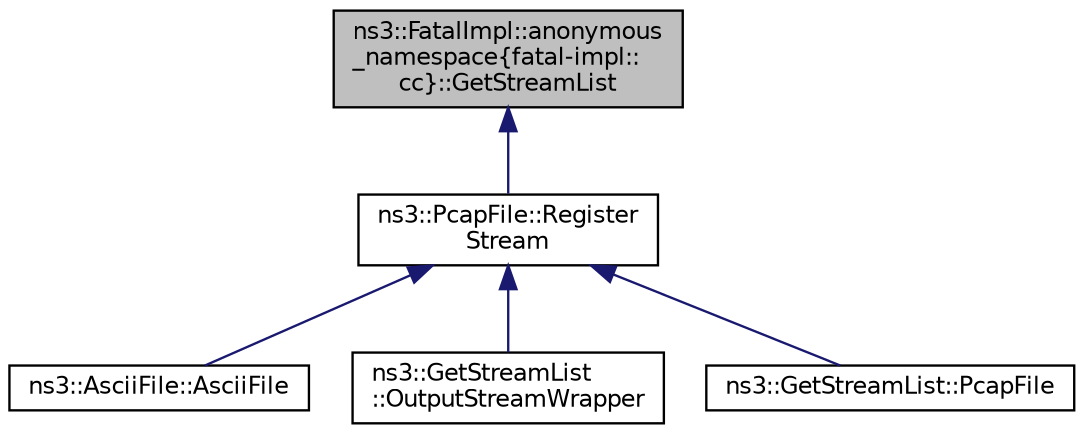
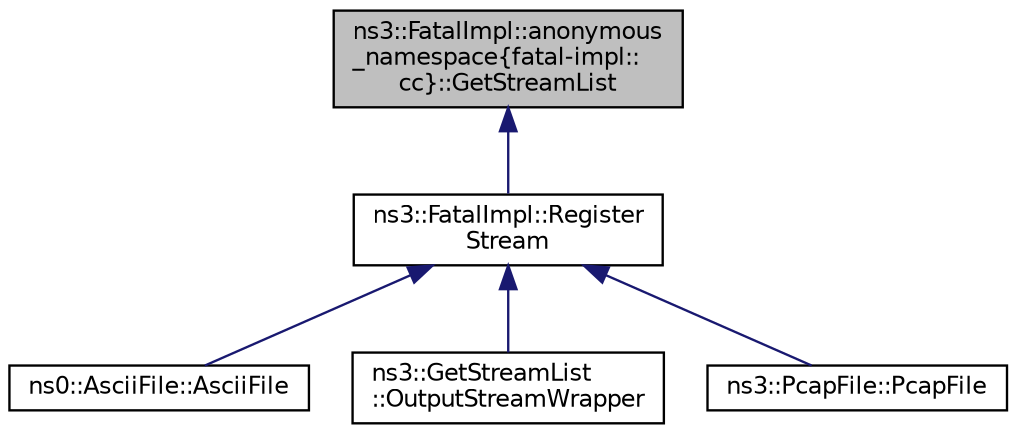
node "ns3::PcapFile::Register Stream": label "ns3::PcapFile::Register Stream" -> "ns3::FatalImpl::Register Stream"
node "ns3::AsciiFile::AsciiFile": label "ns3::AsciiFile::AsciiFile" -> "ns0::AsciiFile::AsciiFile"
node "ns3::GetStreamList::PcapFile": label "ns3::GetStreamList::PcapFile" -> "ns3::PcapFile::PcapFile"
